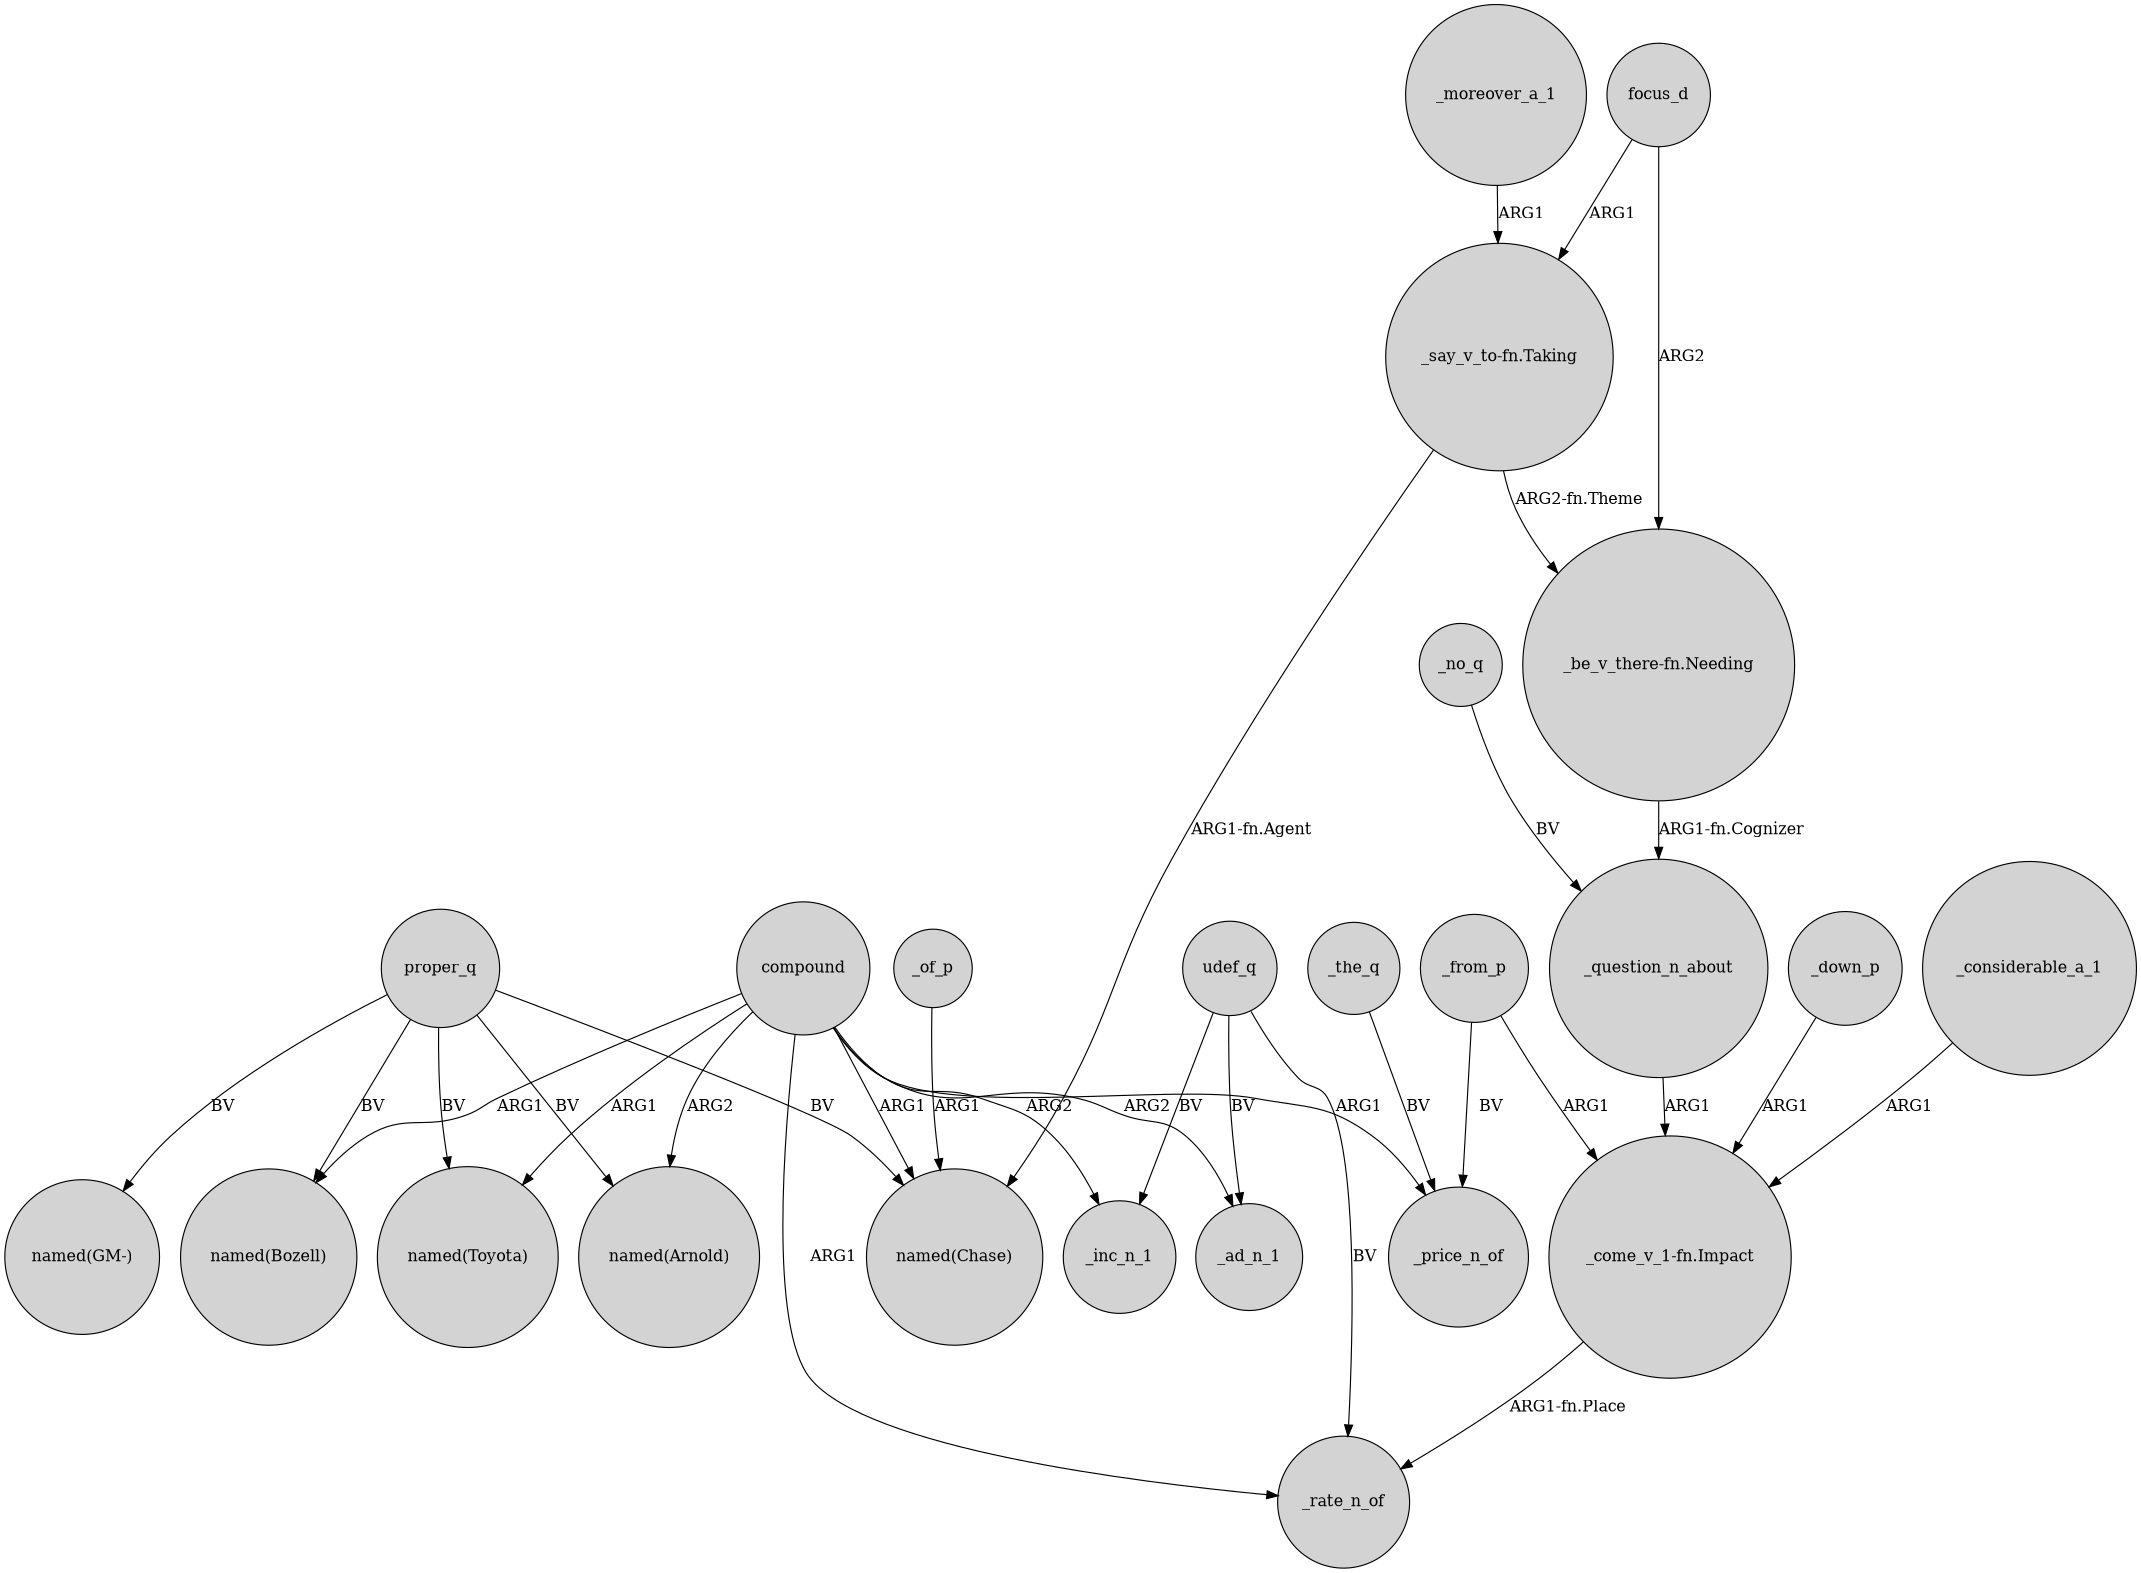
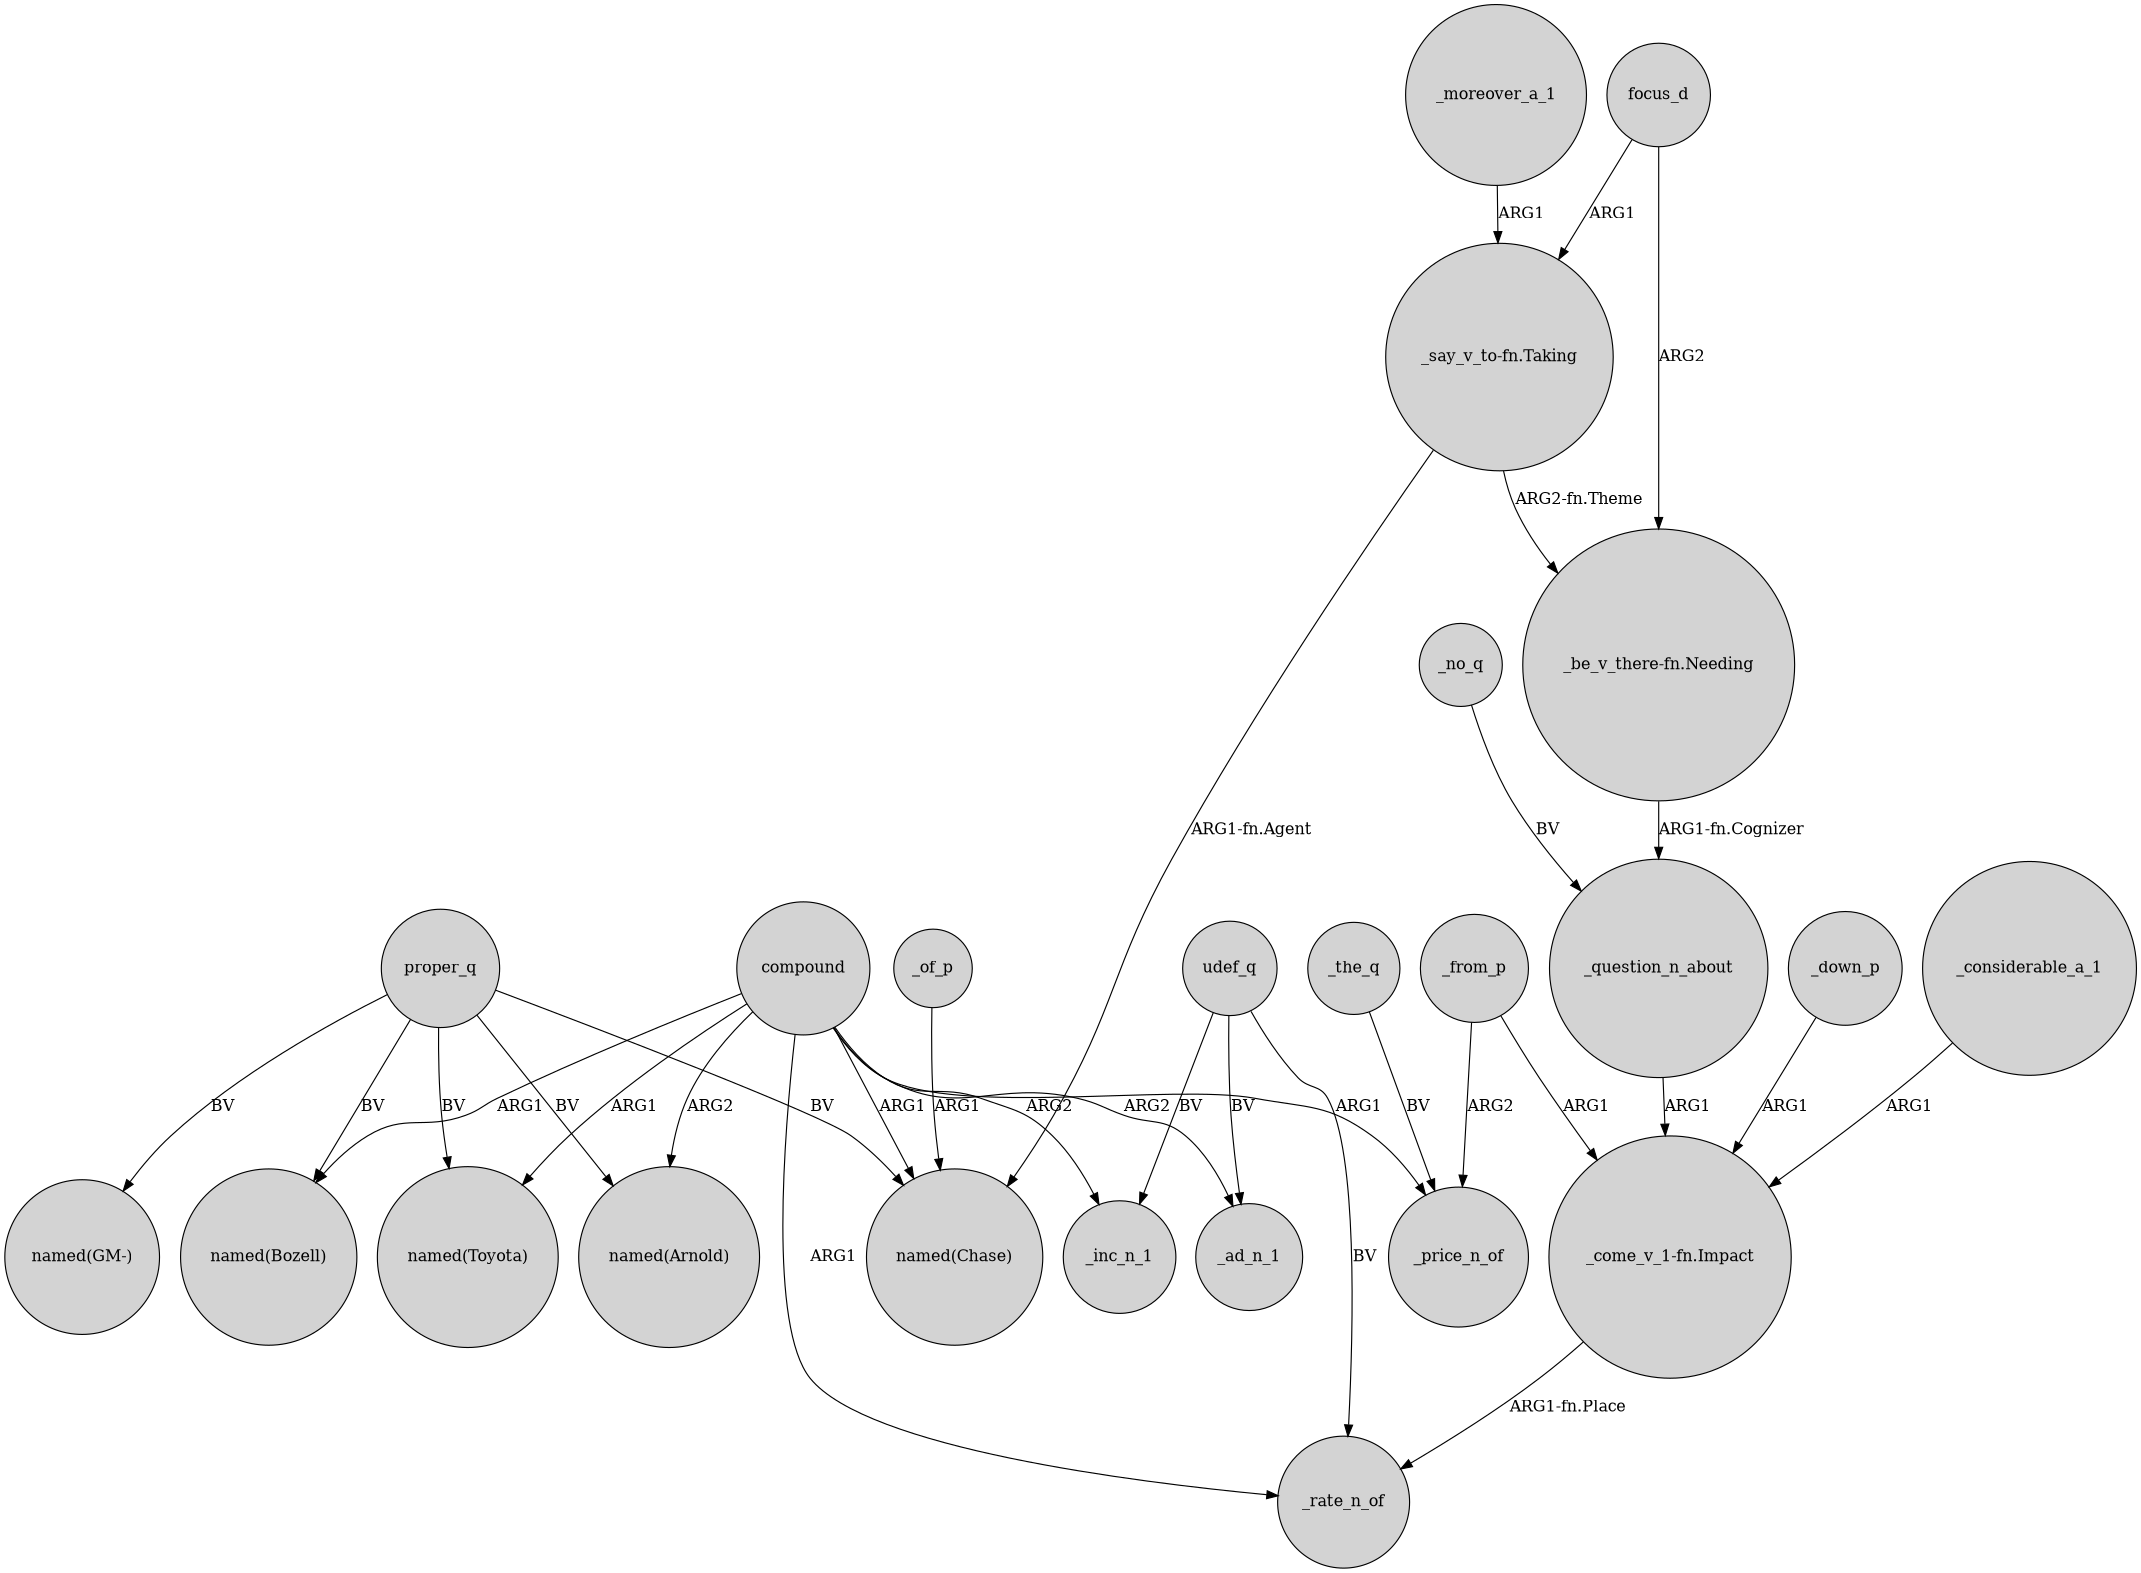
edge "_from_p" -> "_price_n_of": label "BV" -> "ARG2"
